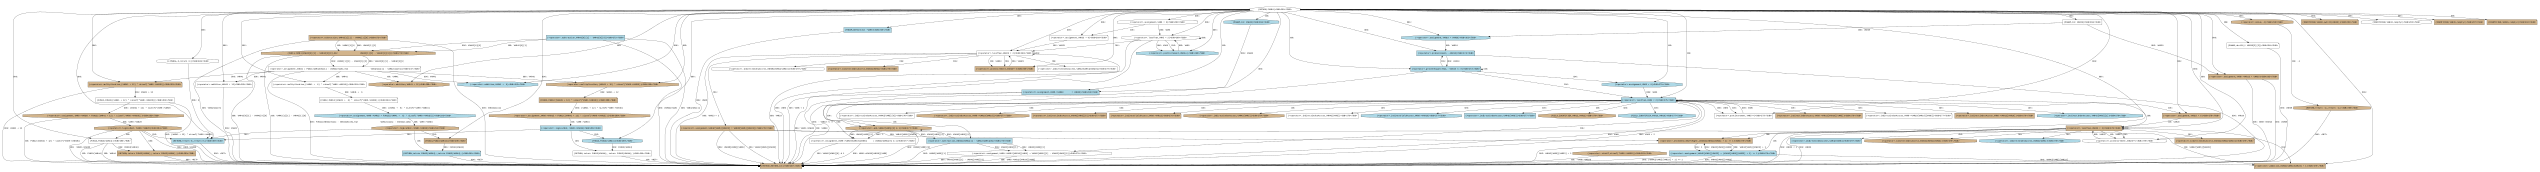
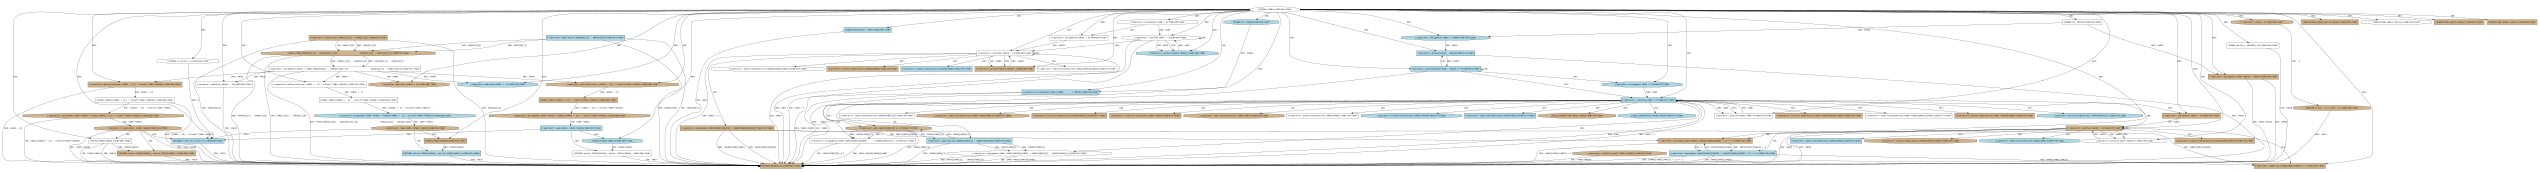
node "(<operator>.indirectIndexAccess,VAR38[VAR5])<SUB>270</SUB>": added
